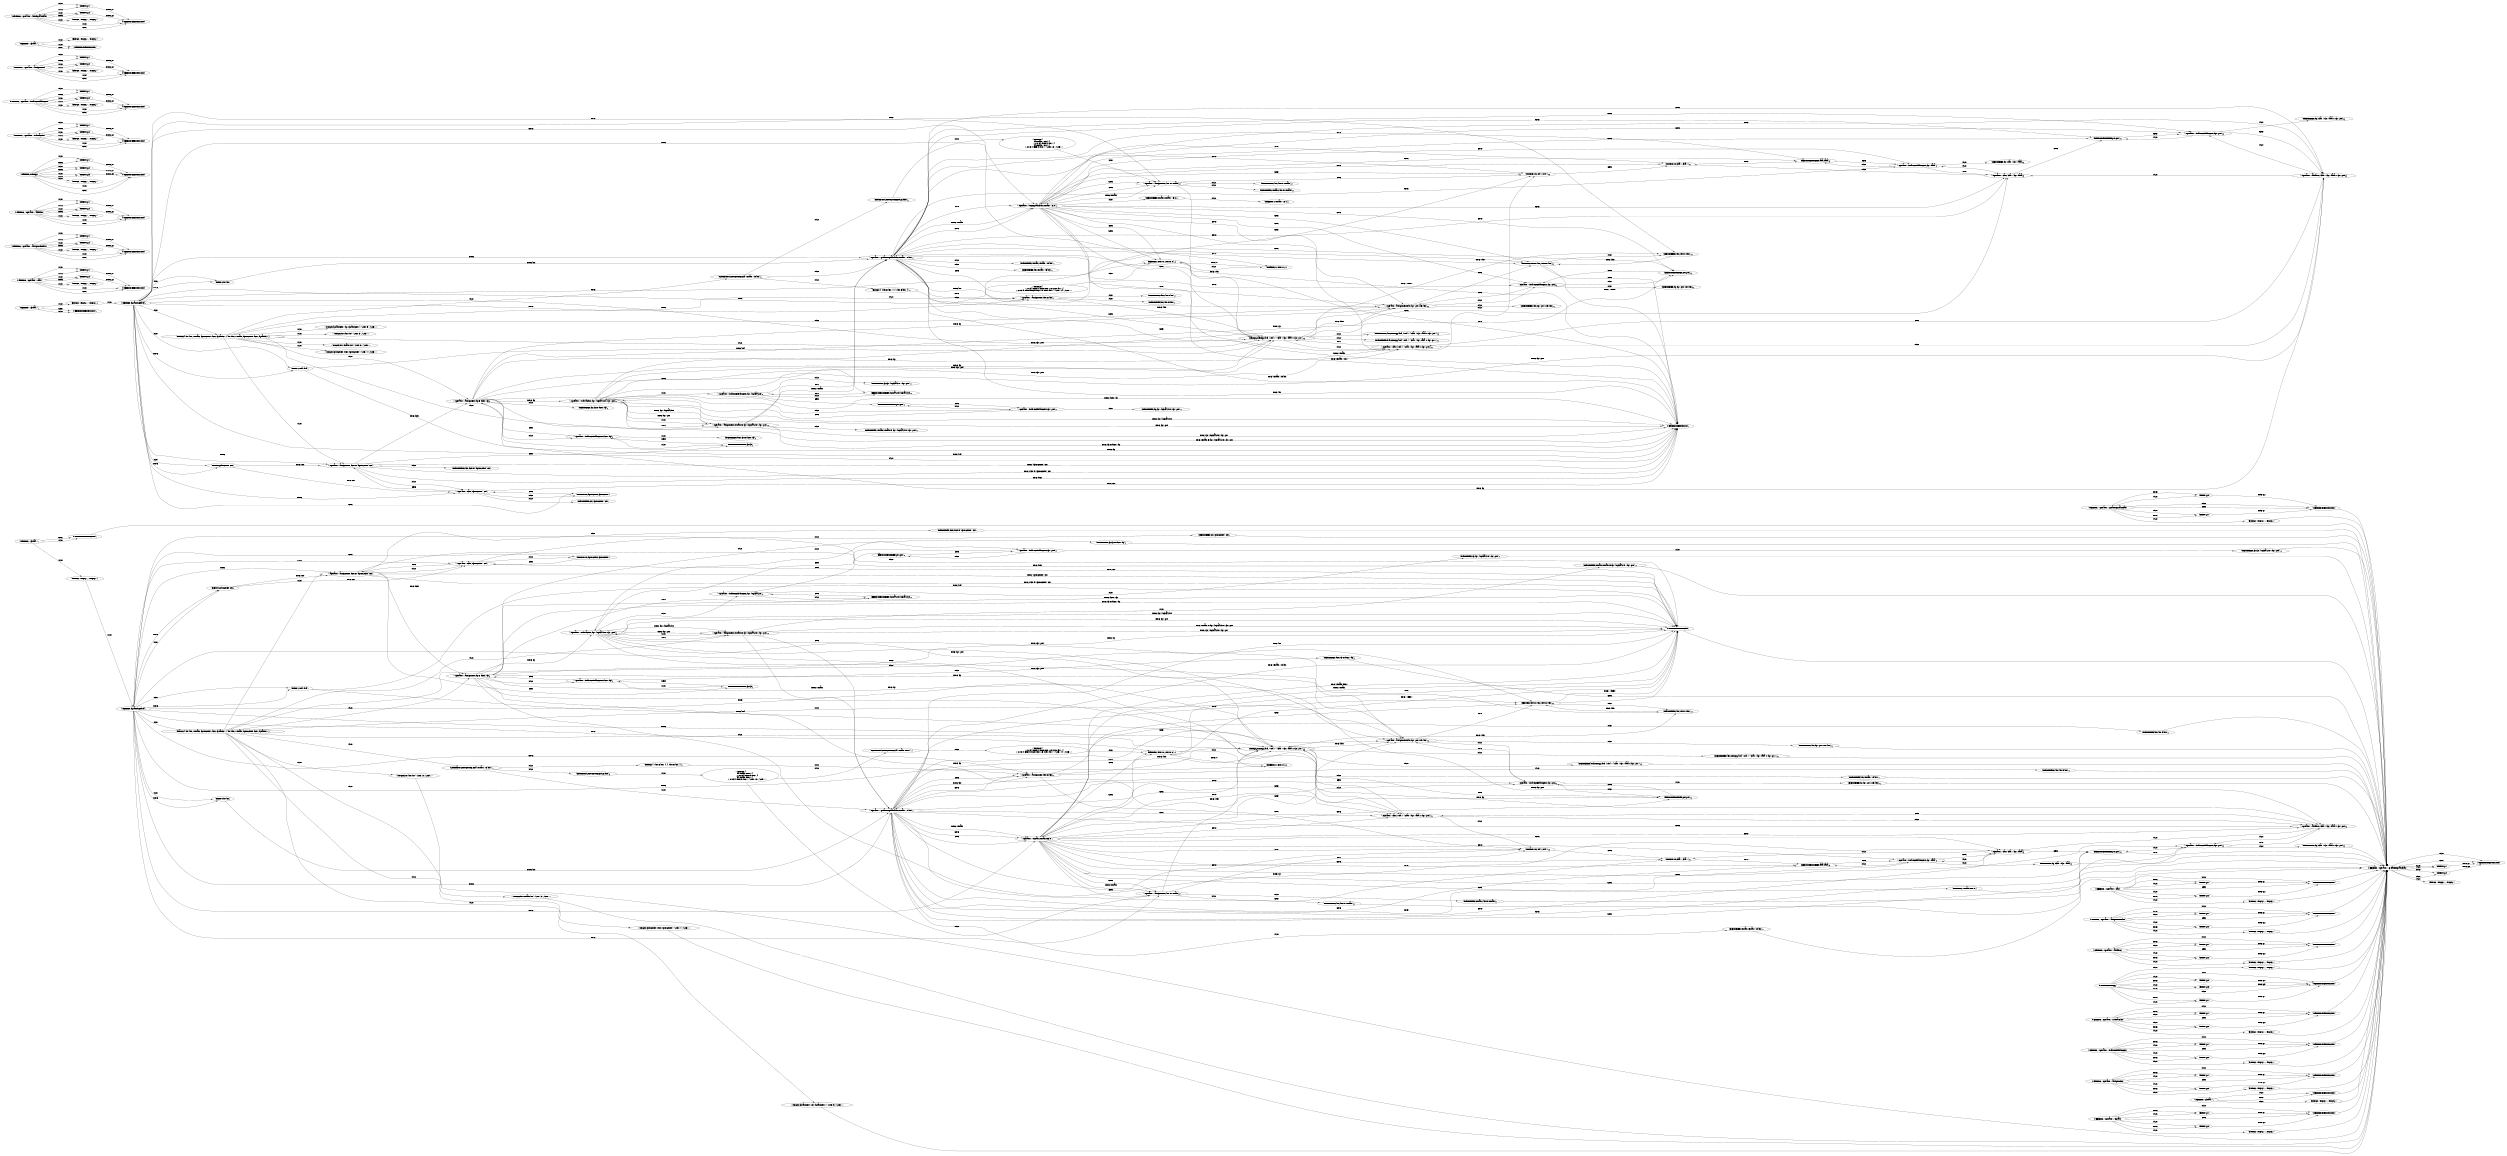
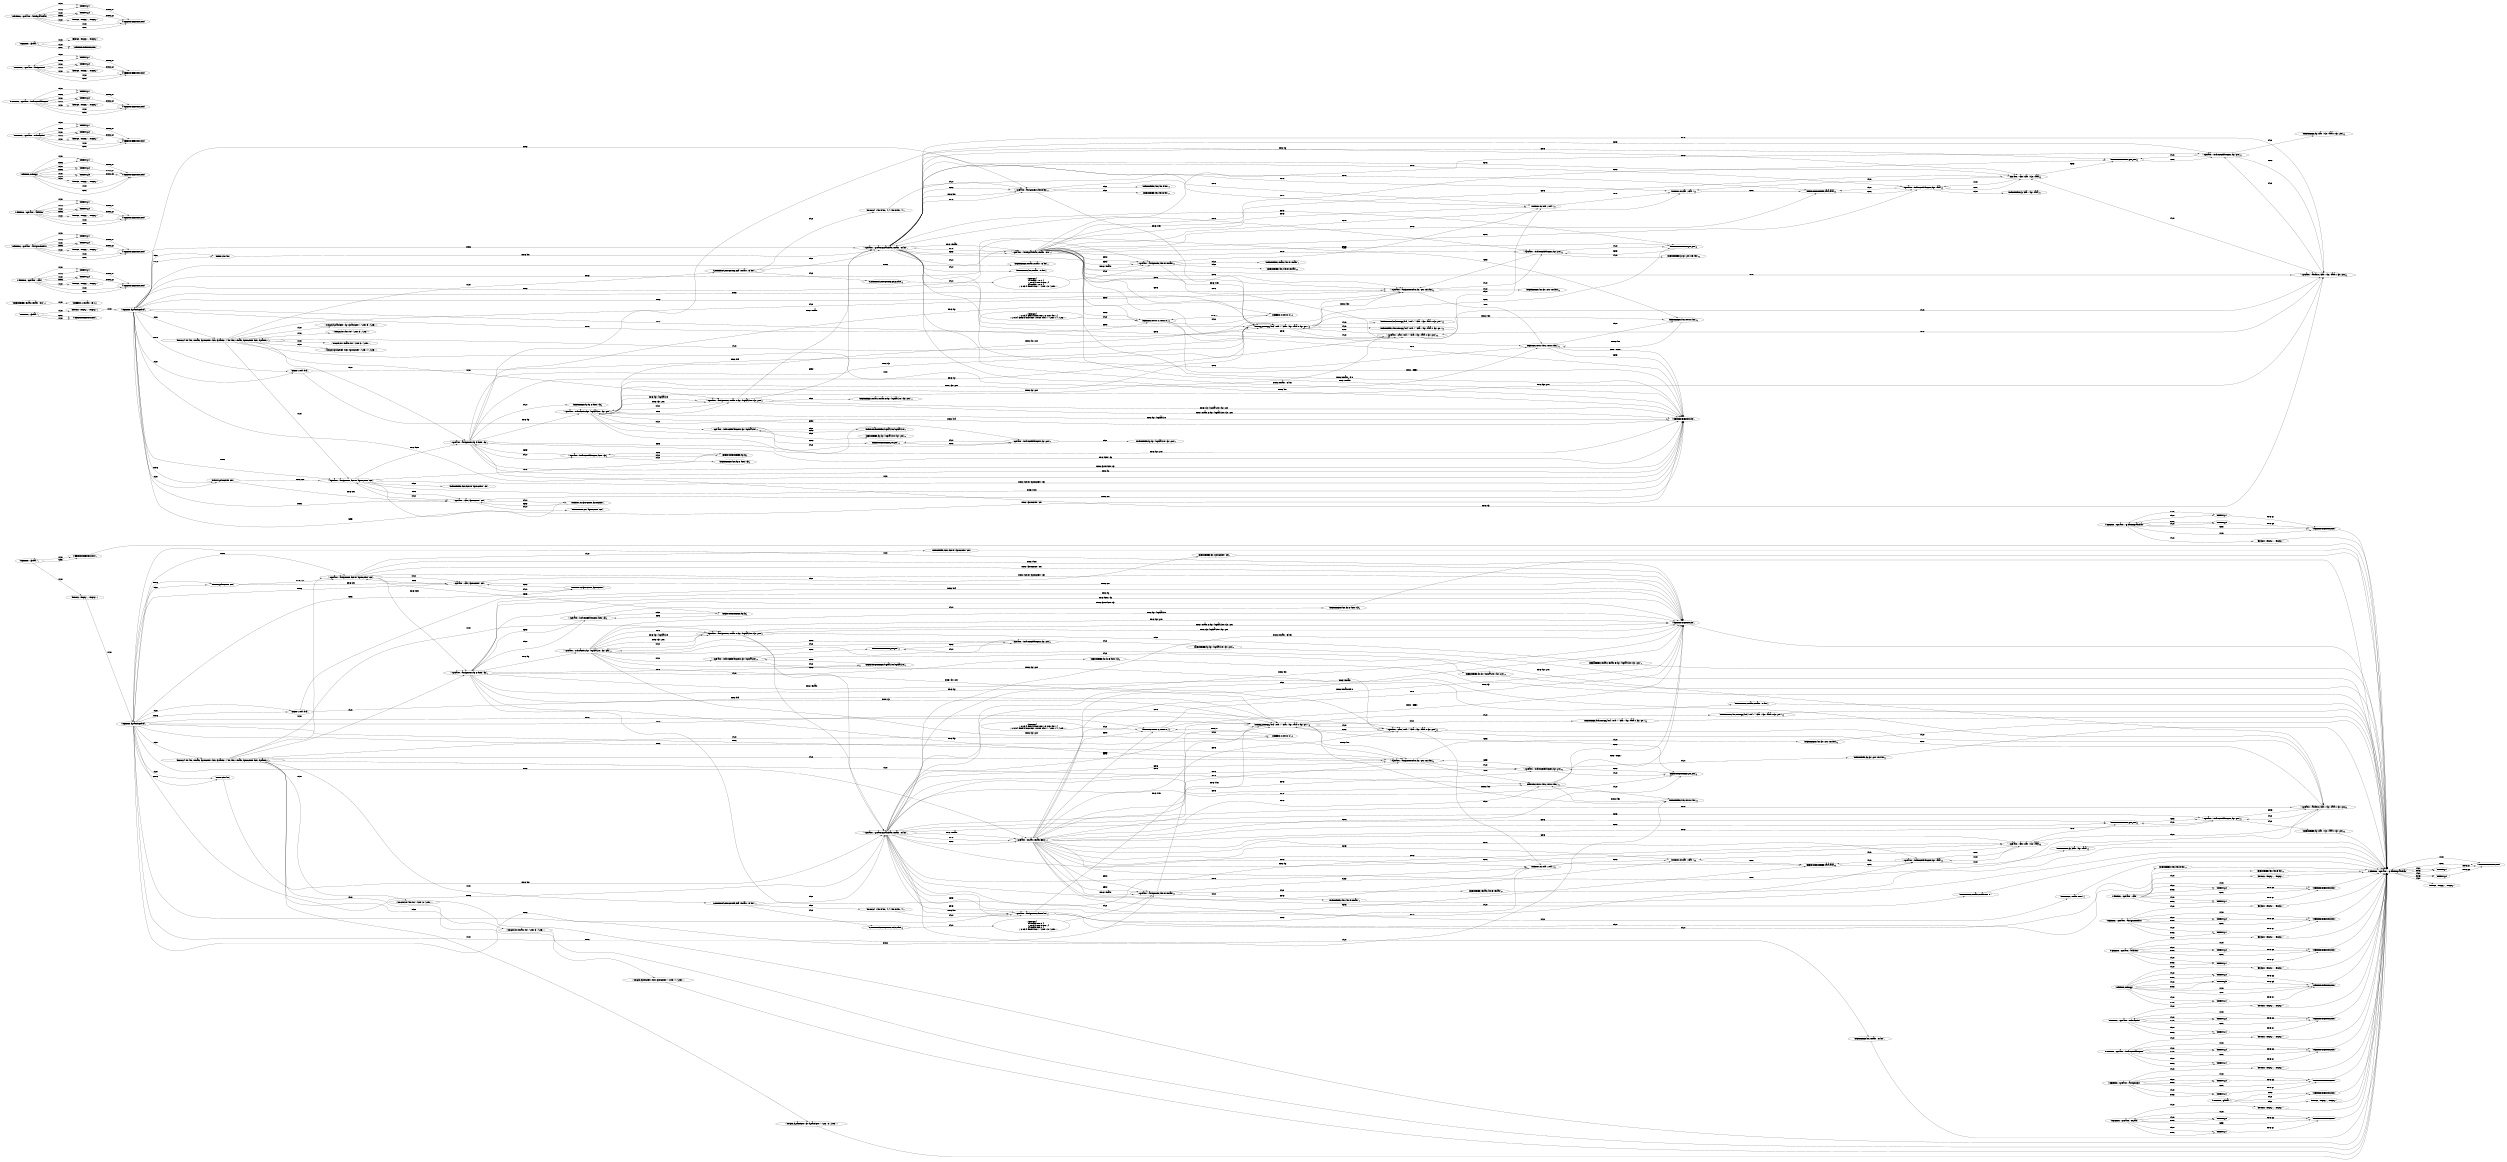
edge "(<operator>.lessEqualsThan,remain <= 0)" -> "(IDENTIFIER,remain,remain <= 0)": removed, label "AST:"
node "(CONTROL_STRUCTURE,IF,if (remain == 0))": removed
edge "(<operator>.equals,remain == 0)" -> "(LITERAL,0,remain == 0)": label "CFG: " -> "AST: "
node "(IDENTIFIER,remain,remain == 0)": added
